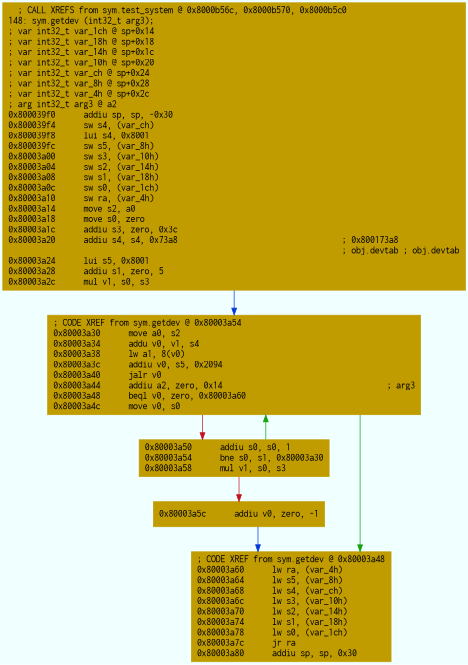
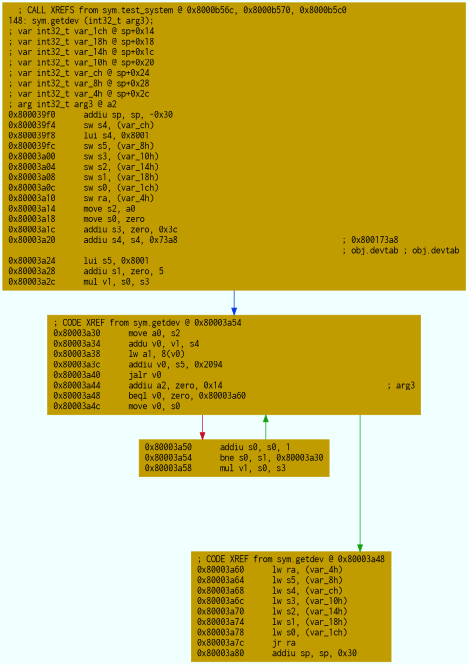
node "0x80003a5c      addiu v0, zero, -1": removed
